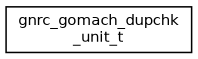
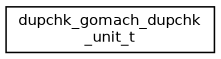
node "gnrc_gomach_dupchk _unit_t": label "gnrc_gomach_dupchk _unit_t" -> "dupchk_gomach_dupchk _unit_t"
